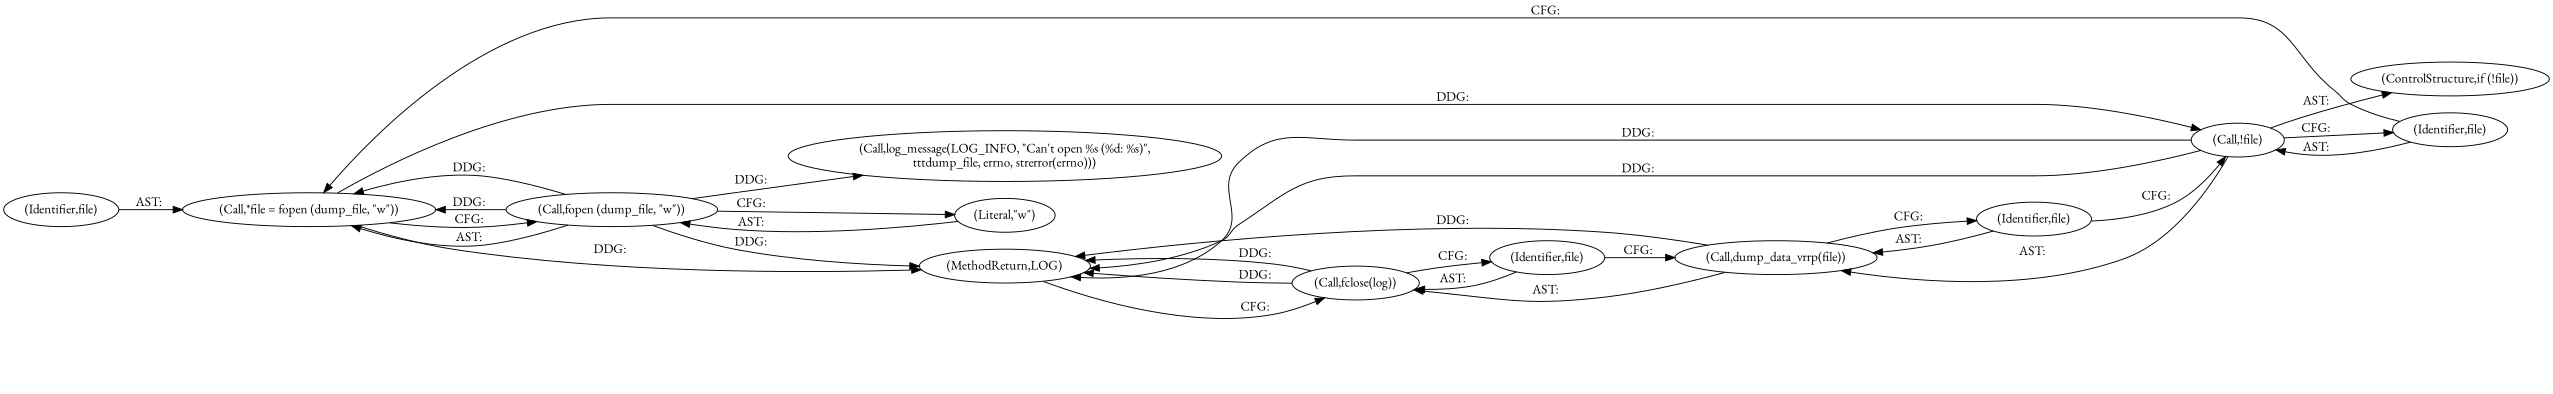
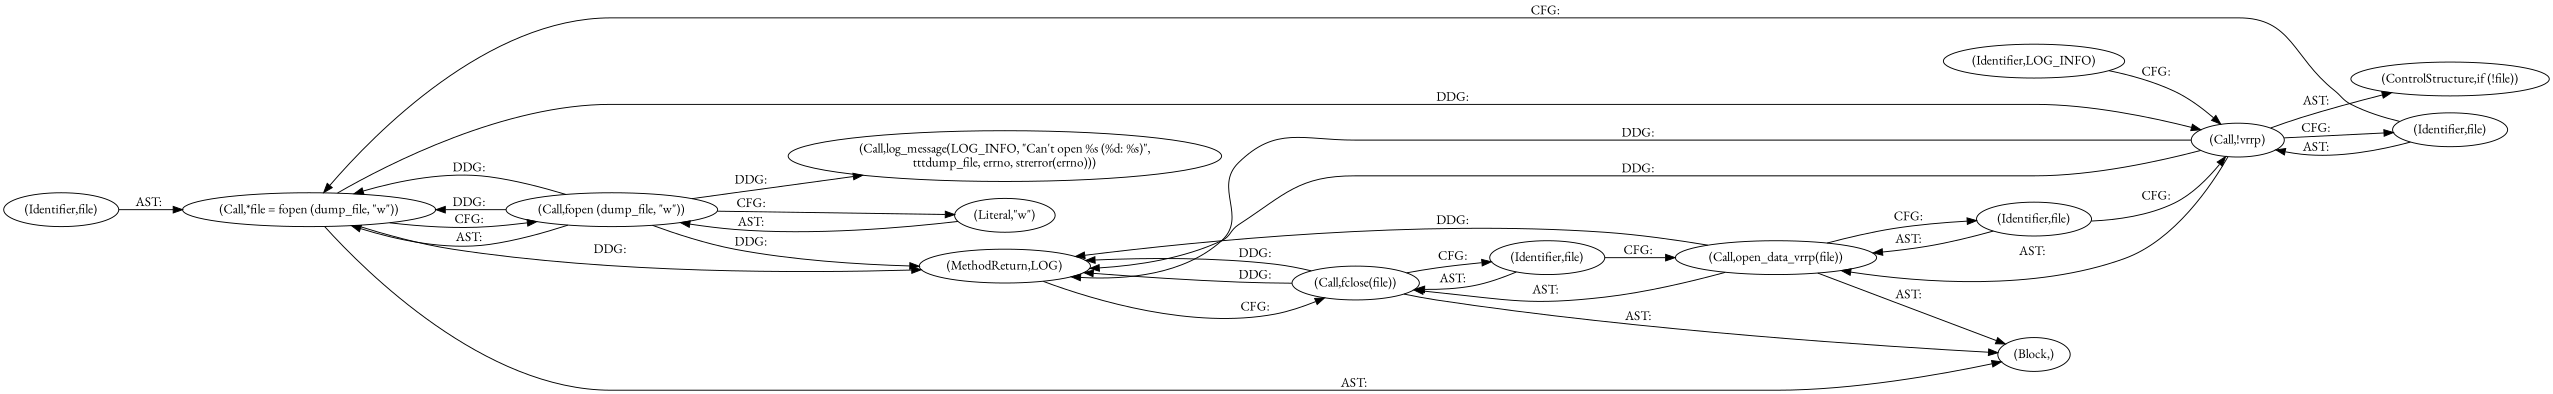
node "(Identifier,LOG_INFO)": added
node "(Call,!file)": label "(Call,!file)" -> "(Call,!vrrp)"
node "(Call,dump_data_vrrp(file))": label "(Call,dump_data_vrrp(file))" -> "(Call,open_data_vrrp(file))"
node "(Call,fclose(log))": label "(Call,fclose(log))" -> "(Call,fclose(file))"
node "(Block,)": added
